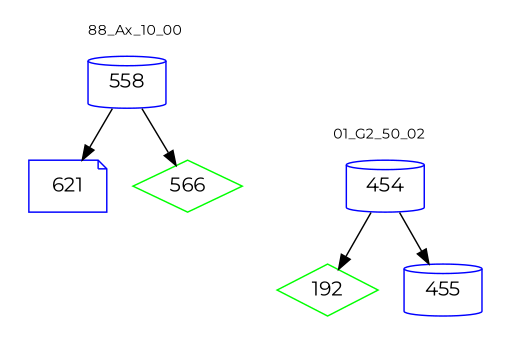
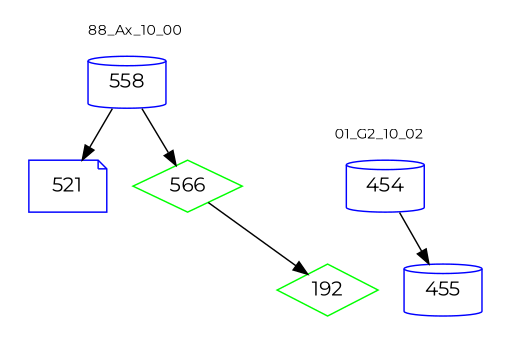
cluster "01_G2_50_02": label "01_G2_50_02" -> "01_G2_10_02"
node "621": label "621" -> "521"
edge "454" -> "192": now "566" -> "192"
